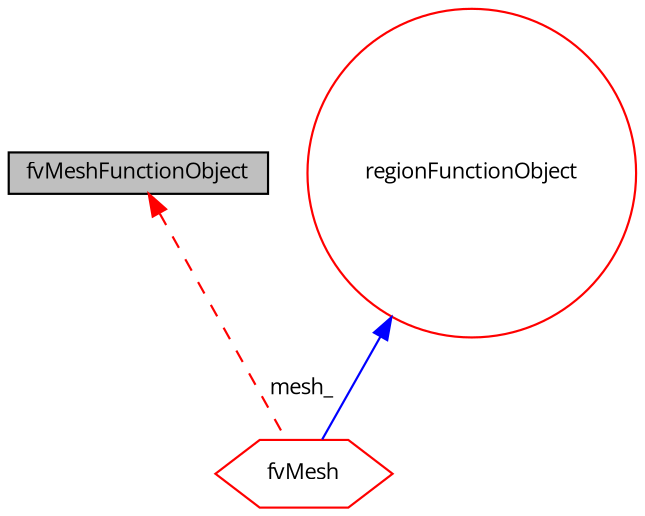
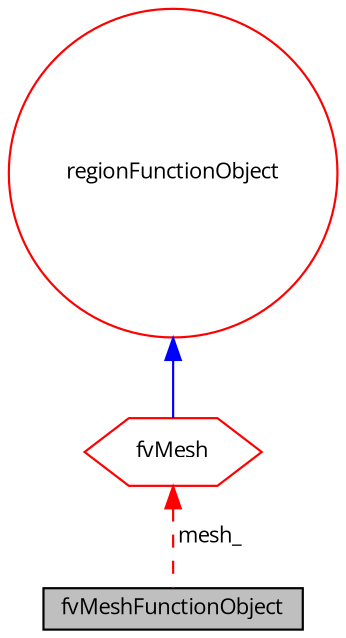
edge "fvMesh" -> "fvMeshFunctionObject": reversed
